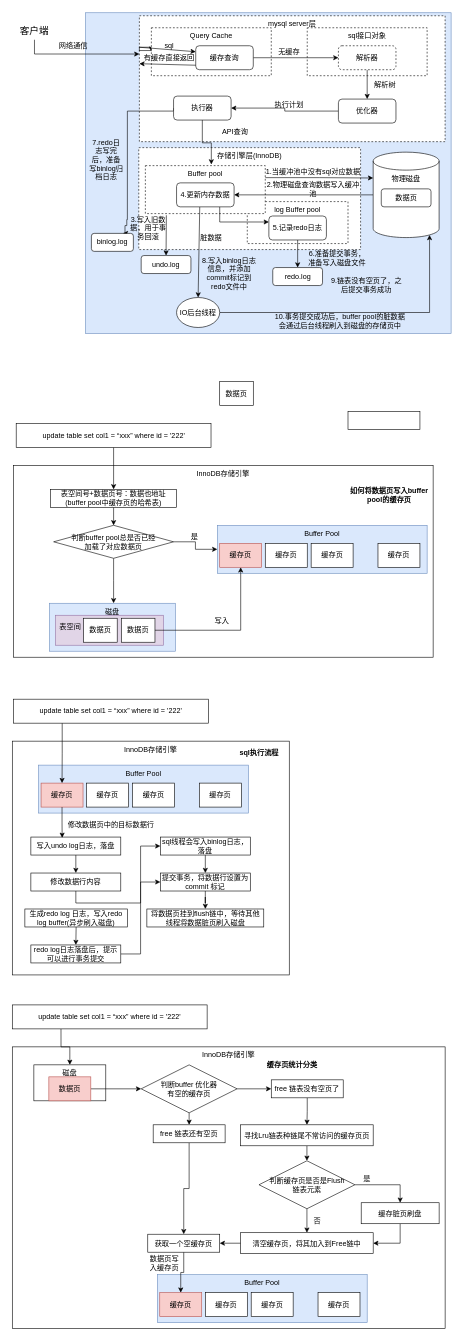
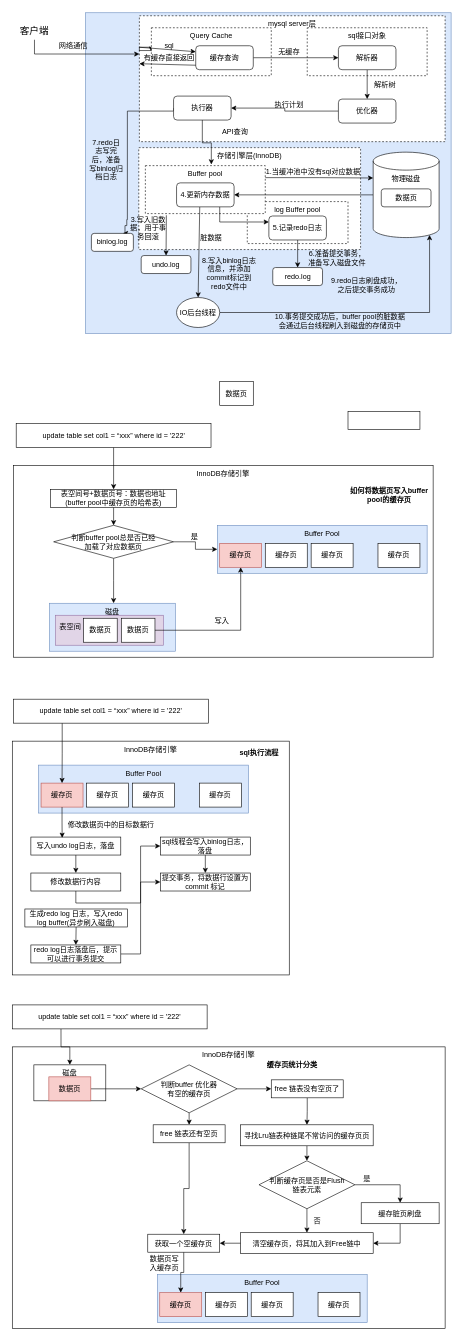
node "解析器": style dashed -> solid
node "2.物理磁盘查询数据写入缓冲池": removed
node "9.链表没有空页了，之后提交事务成功": label "9.链表没有空页了，之后提交事务成功" -> "9.redo日志刷盘成功，之后提交事务成功"
edge "提交事务，将数据行设置为commit 标记" -> "将数据页挂到flush链中，等待其他线程将数据脏页刷入磁盘": removed
node "将数据页挂到flush链中，等待其他线程将数据脏页刷入磁盘": removed
